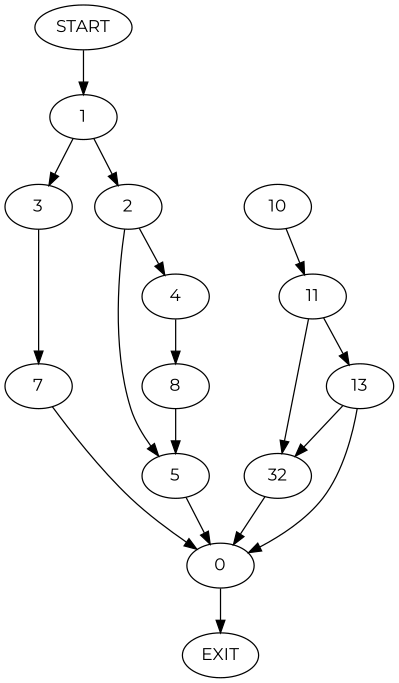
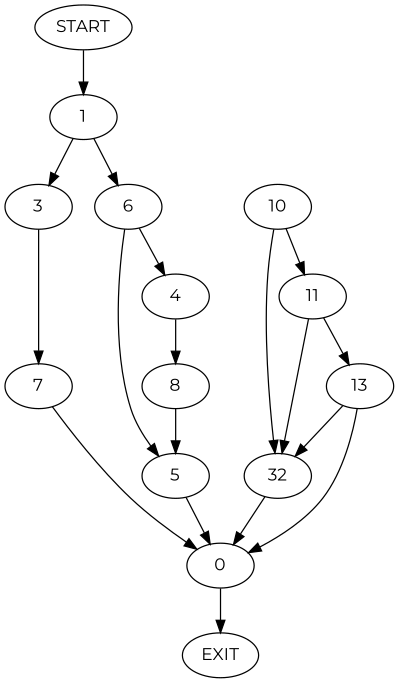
node "2": label "2" -> "6"
edge "10" -> "32": added
